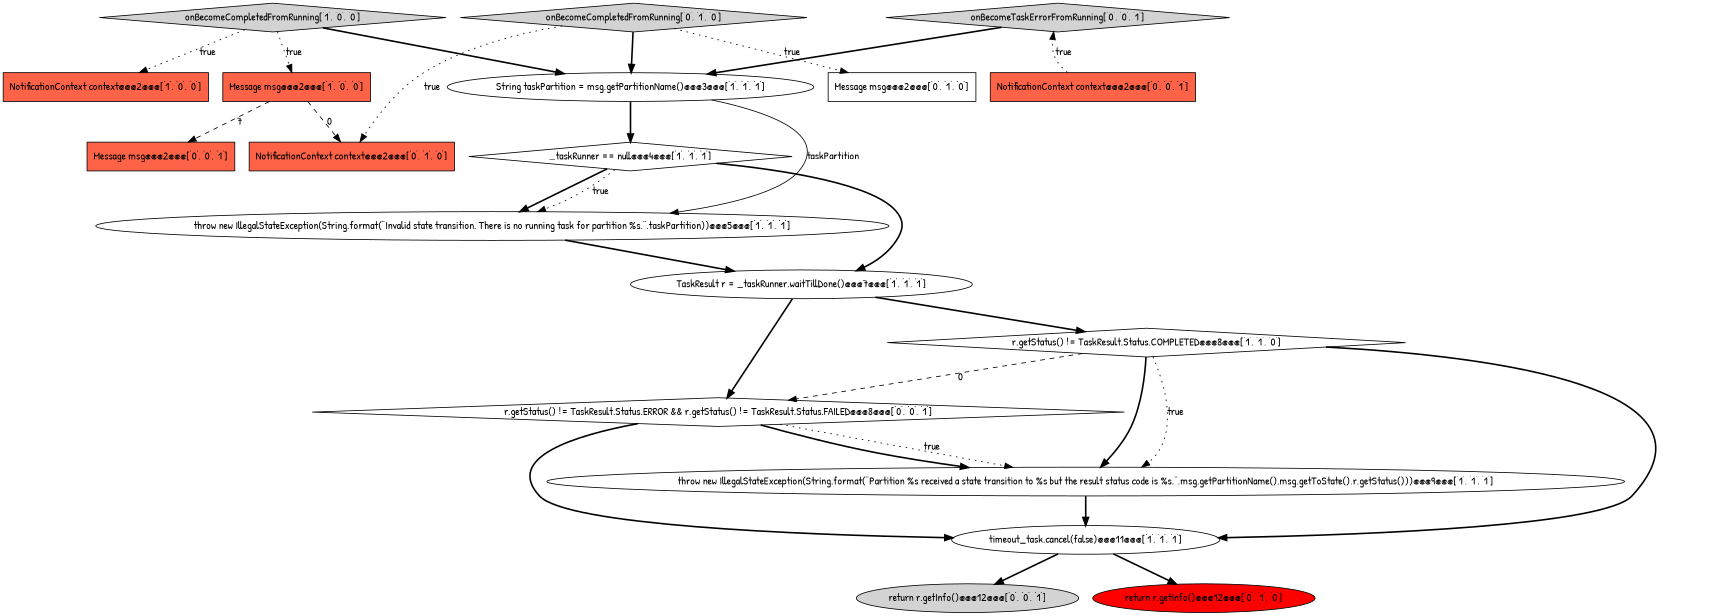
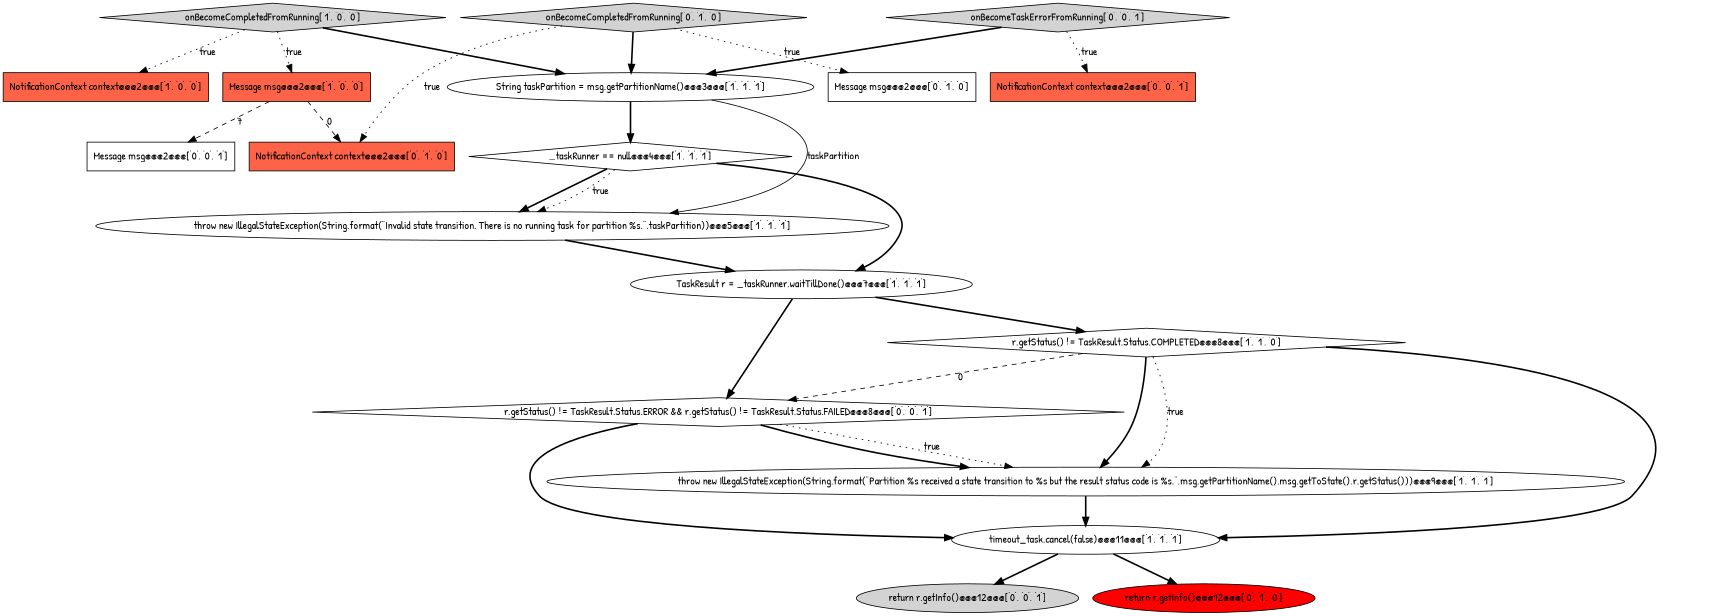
edge "NotificationContext context@@@2@@@['0', '0', '1']" -> "onBecomeTaskErrorFromRunning['0', '0', '1']": reversed
node "Message msg@@@2@@@['0', '0', '1']": fillcolor tomato -> white
